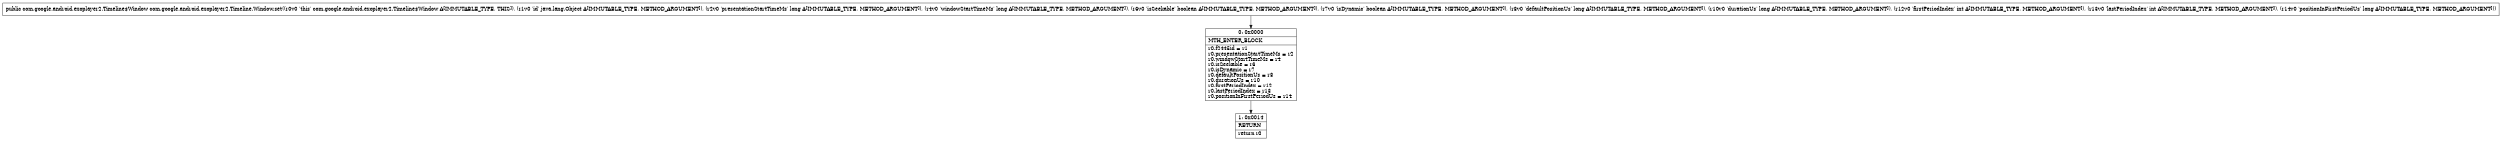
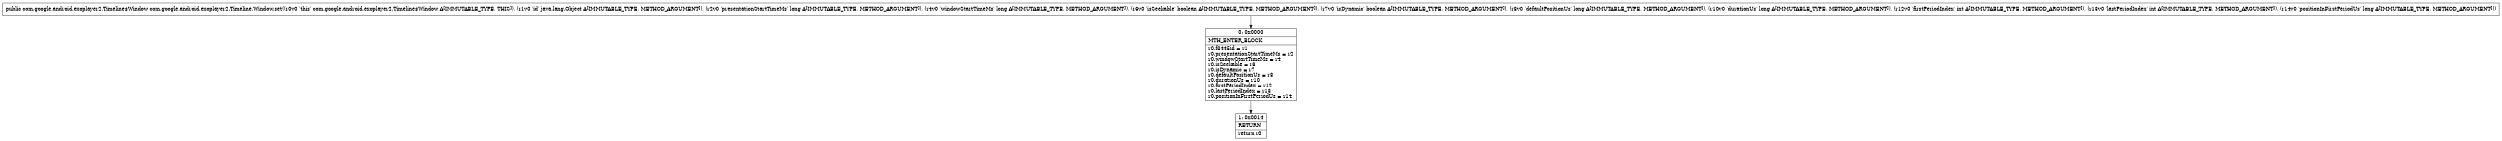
node "0: 0x0000": text "r0.f2445id = r1" -> "r0.f3445id = r1"
